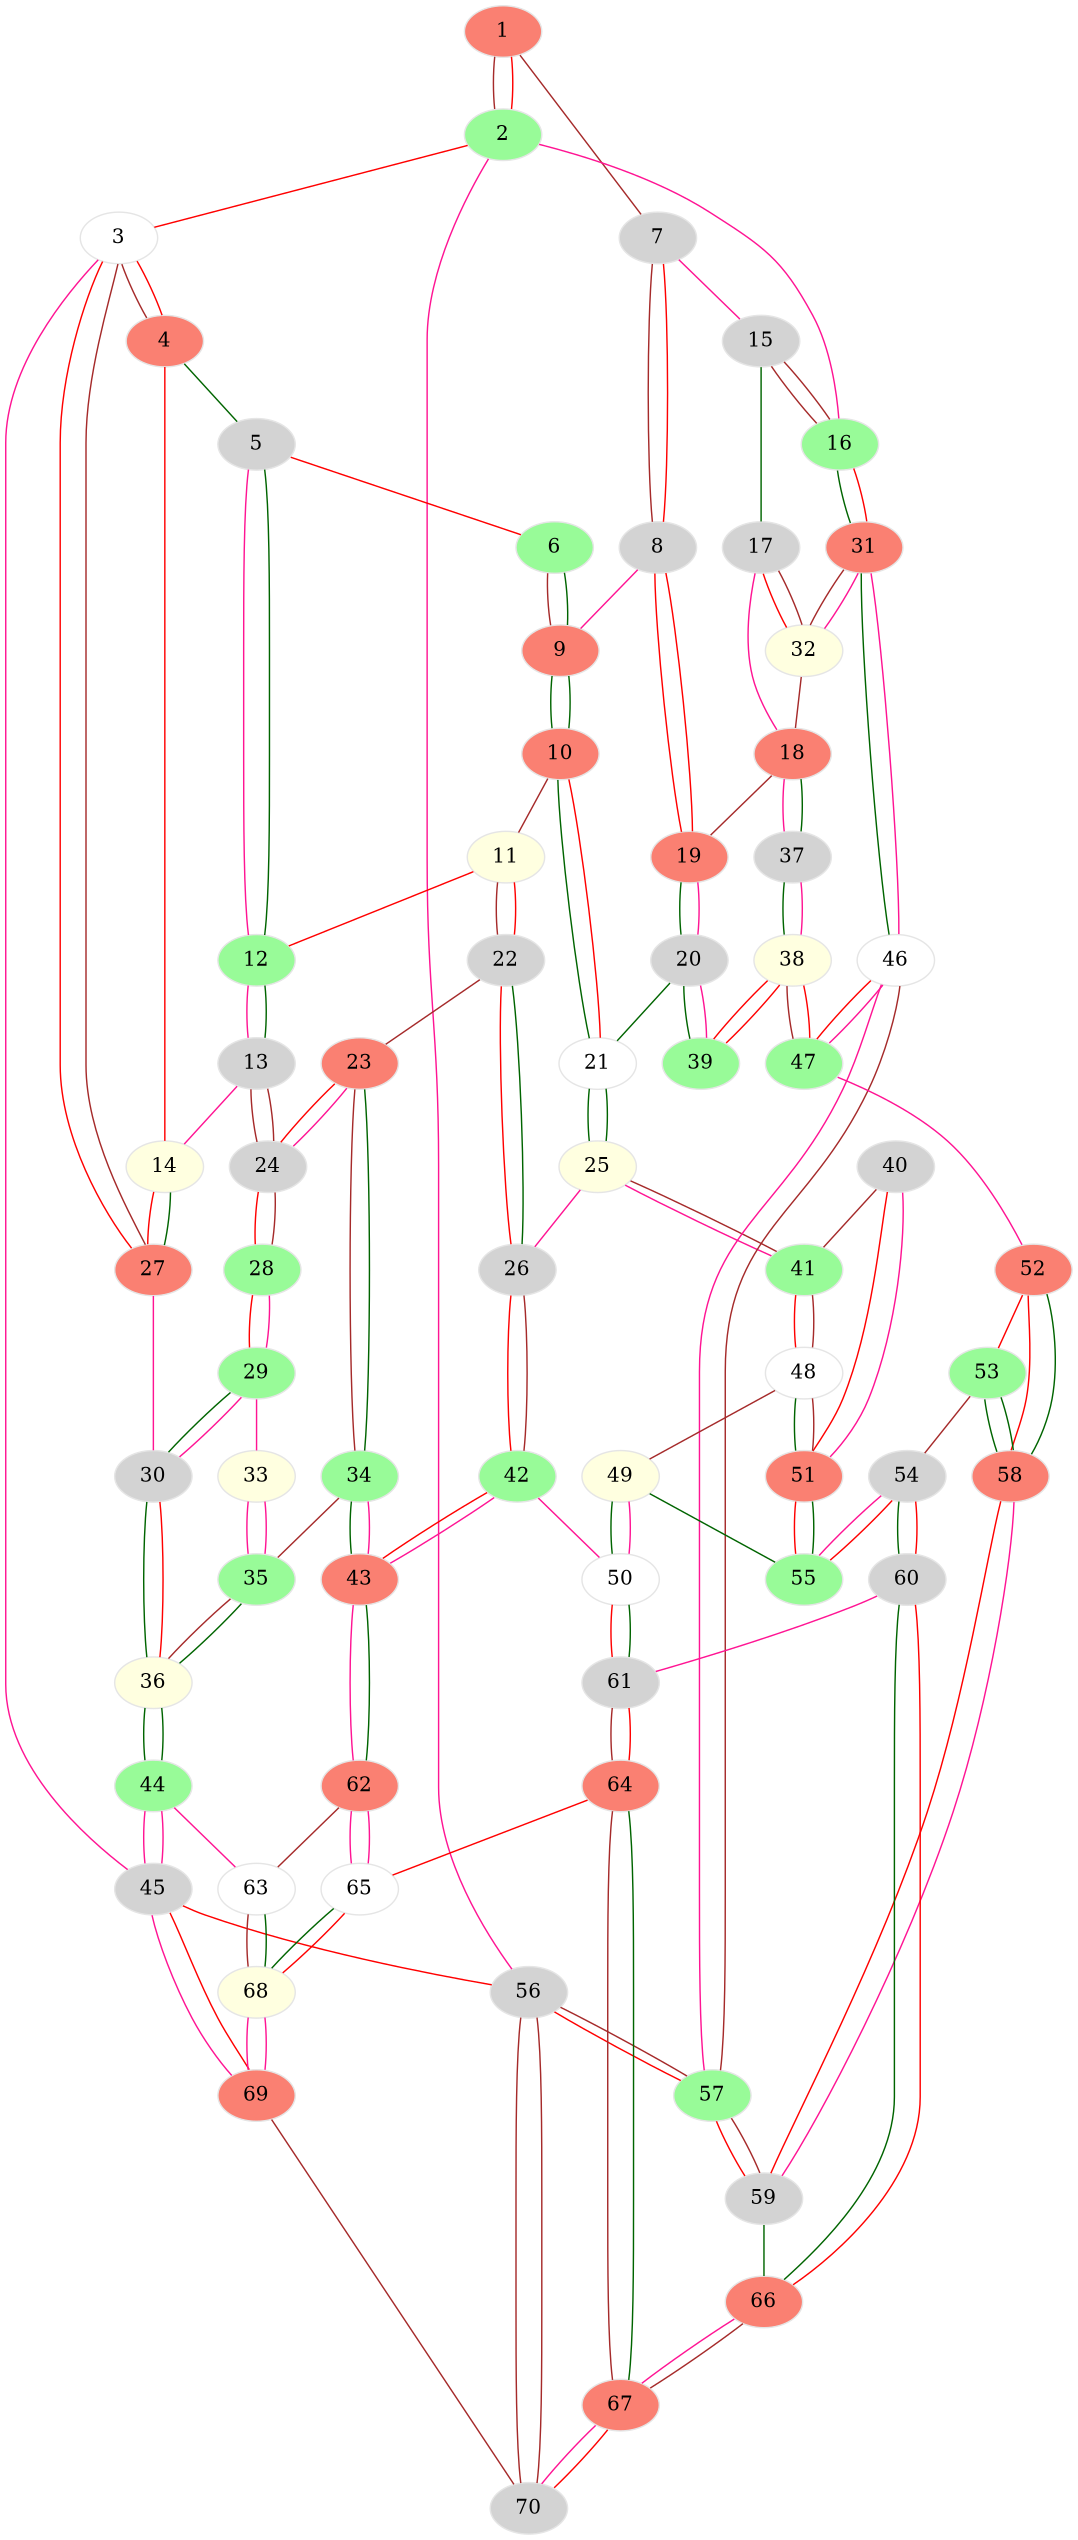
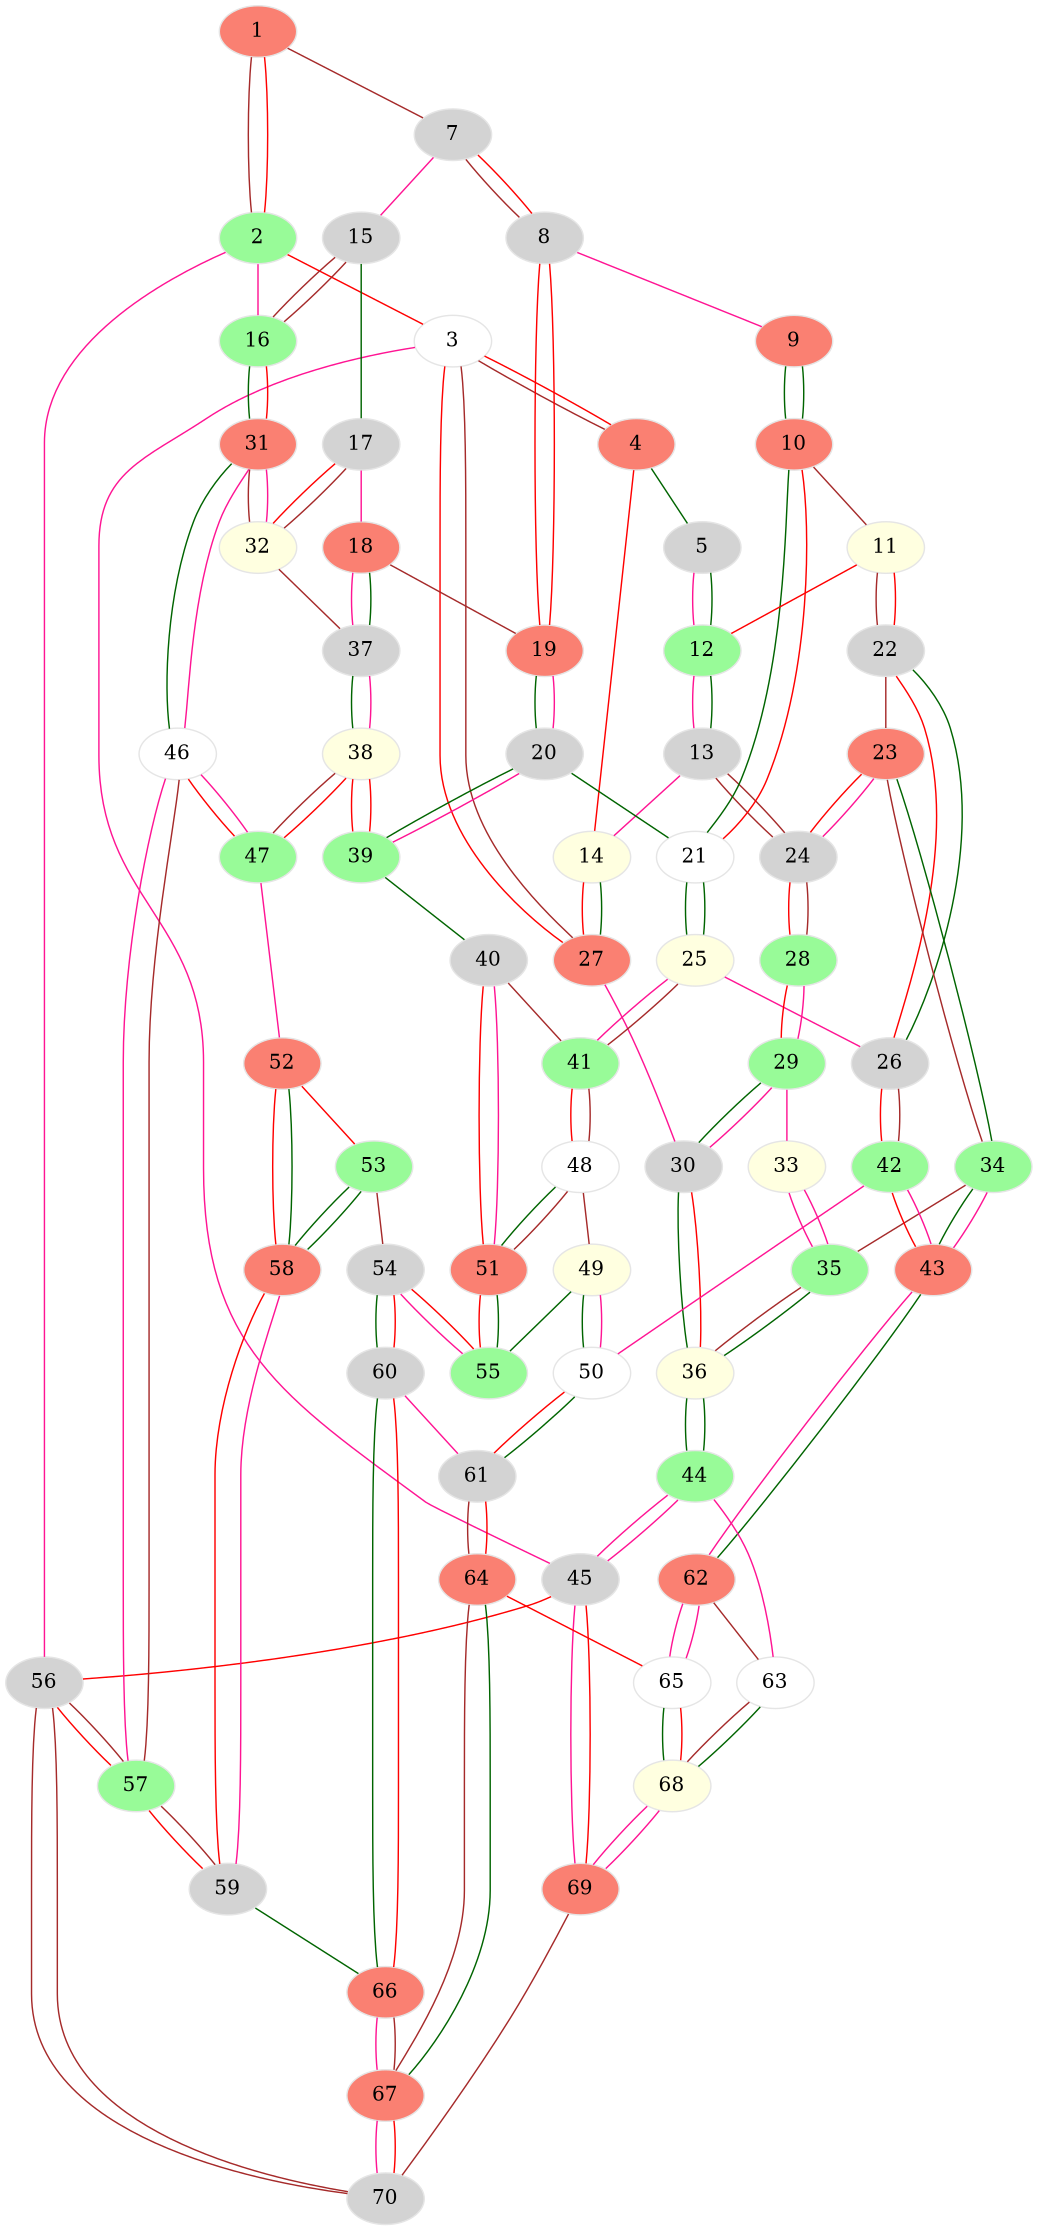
node "6": removed
edge "32" -- "18": now "32" -- "37"
edge "39" -- "40": added
